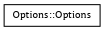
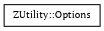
node "Options::Options": label "Options::Options" -> "ZUtility::Options"
